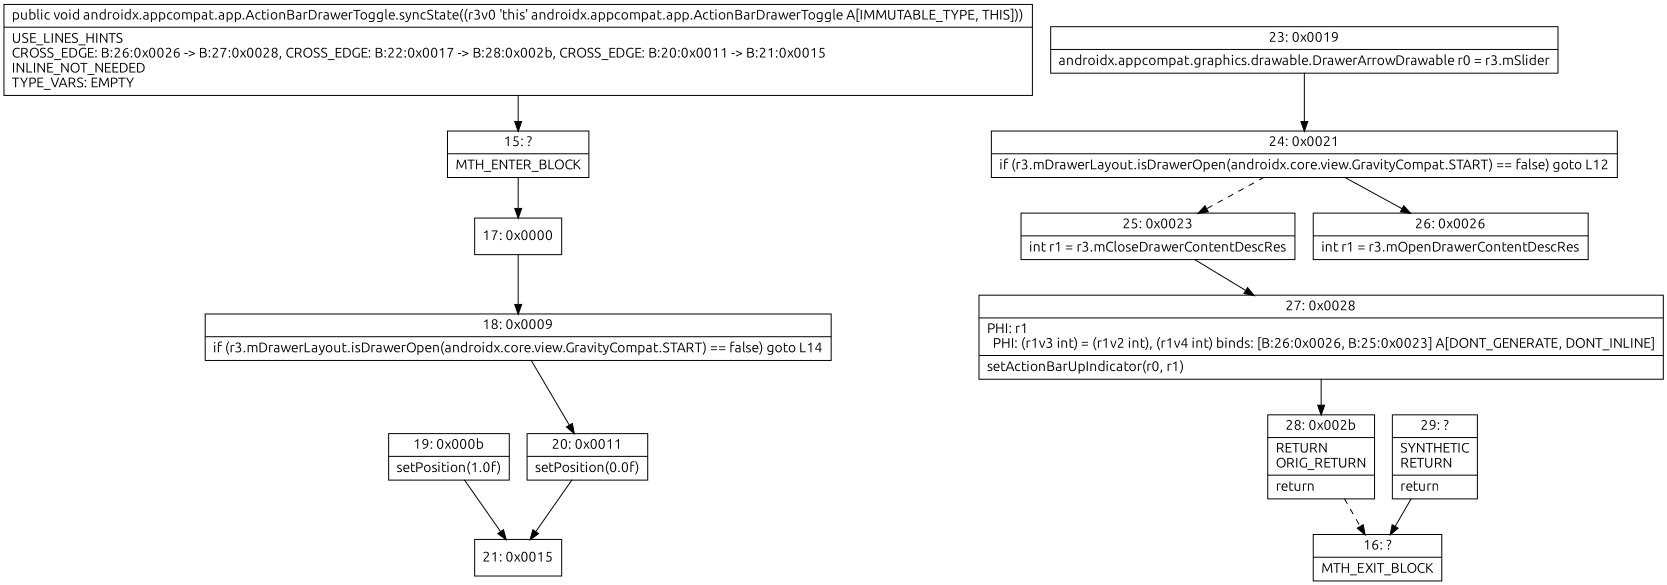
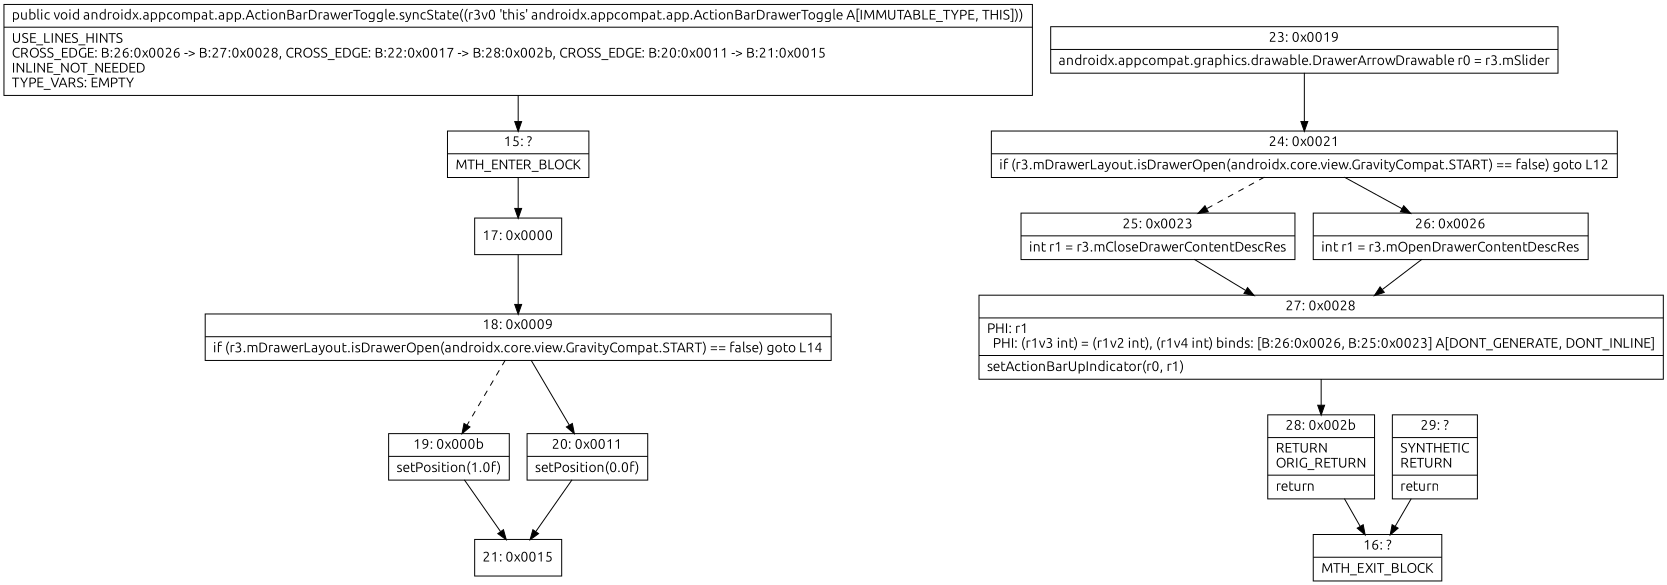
edge "26: 0x0026" -> "27: 0x0028": added
edge "18: 0x0009" -> "19: 0x000b": added
edge "28: 0x002b" -> "16: ?": style dashed -> solid
